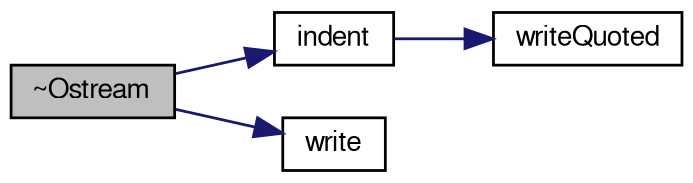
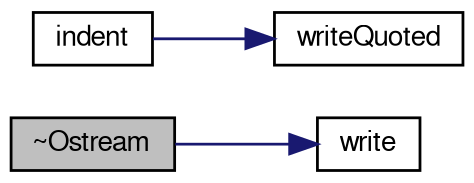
edge "~Ostream" -> "indent": removed
